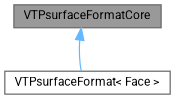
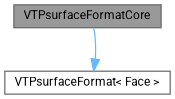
edge "VTPsurfaceFormat< Face >" -> "VTPsurfaceFormatCore": reversed
